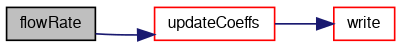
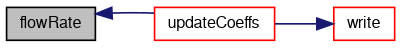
edge "flowRate" -> "updateCoeffs": reversed
